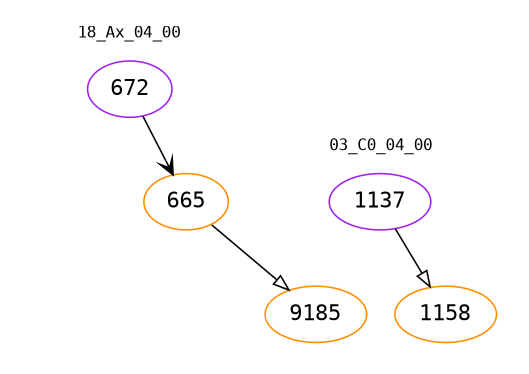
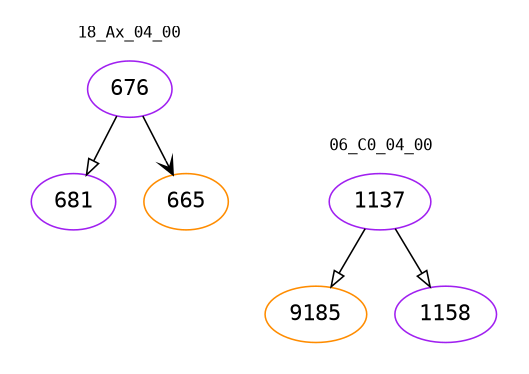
node "672": label "672" -> "676"
cluster "03_C0_04_00": label "03_C0_04_00" -> "06_C0_04_00"
node "681": added
edge "665" -> "9185": now "1137" -> "9185"
node "1158": color darkorange -> purple
